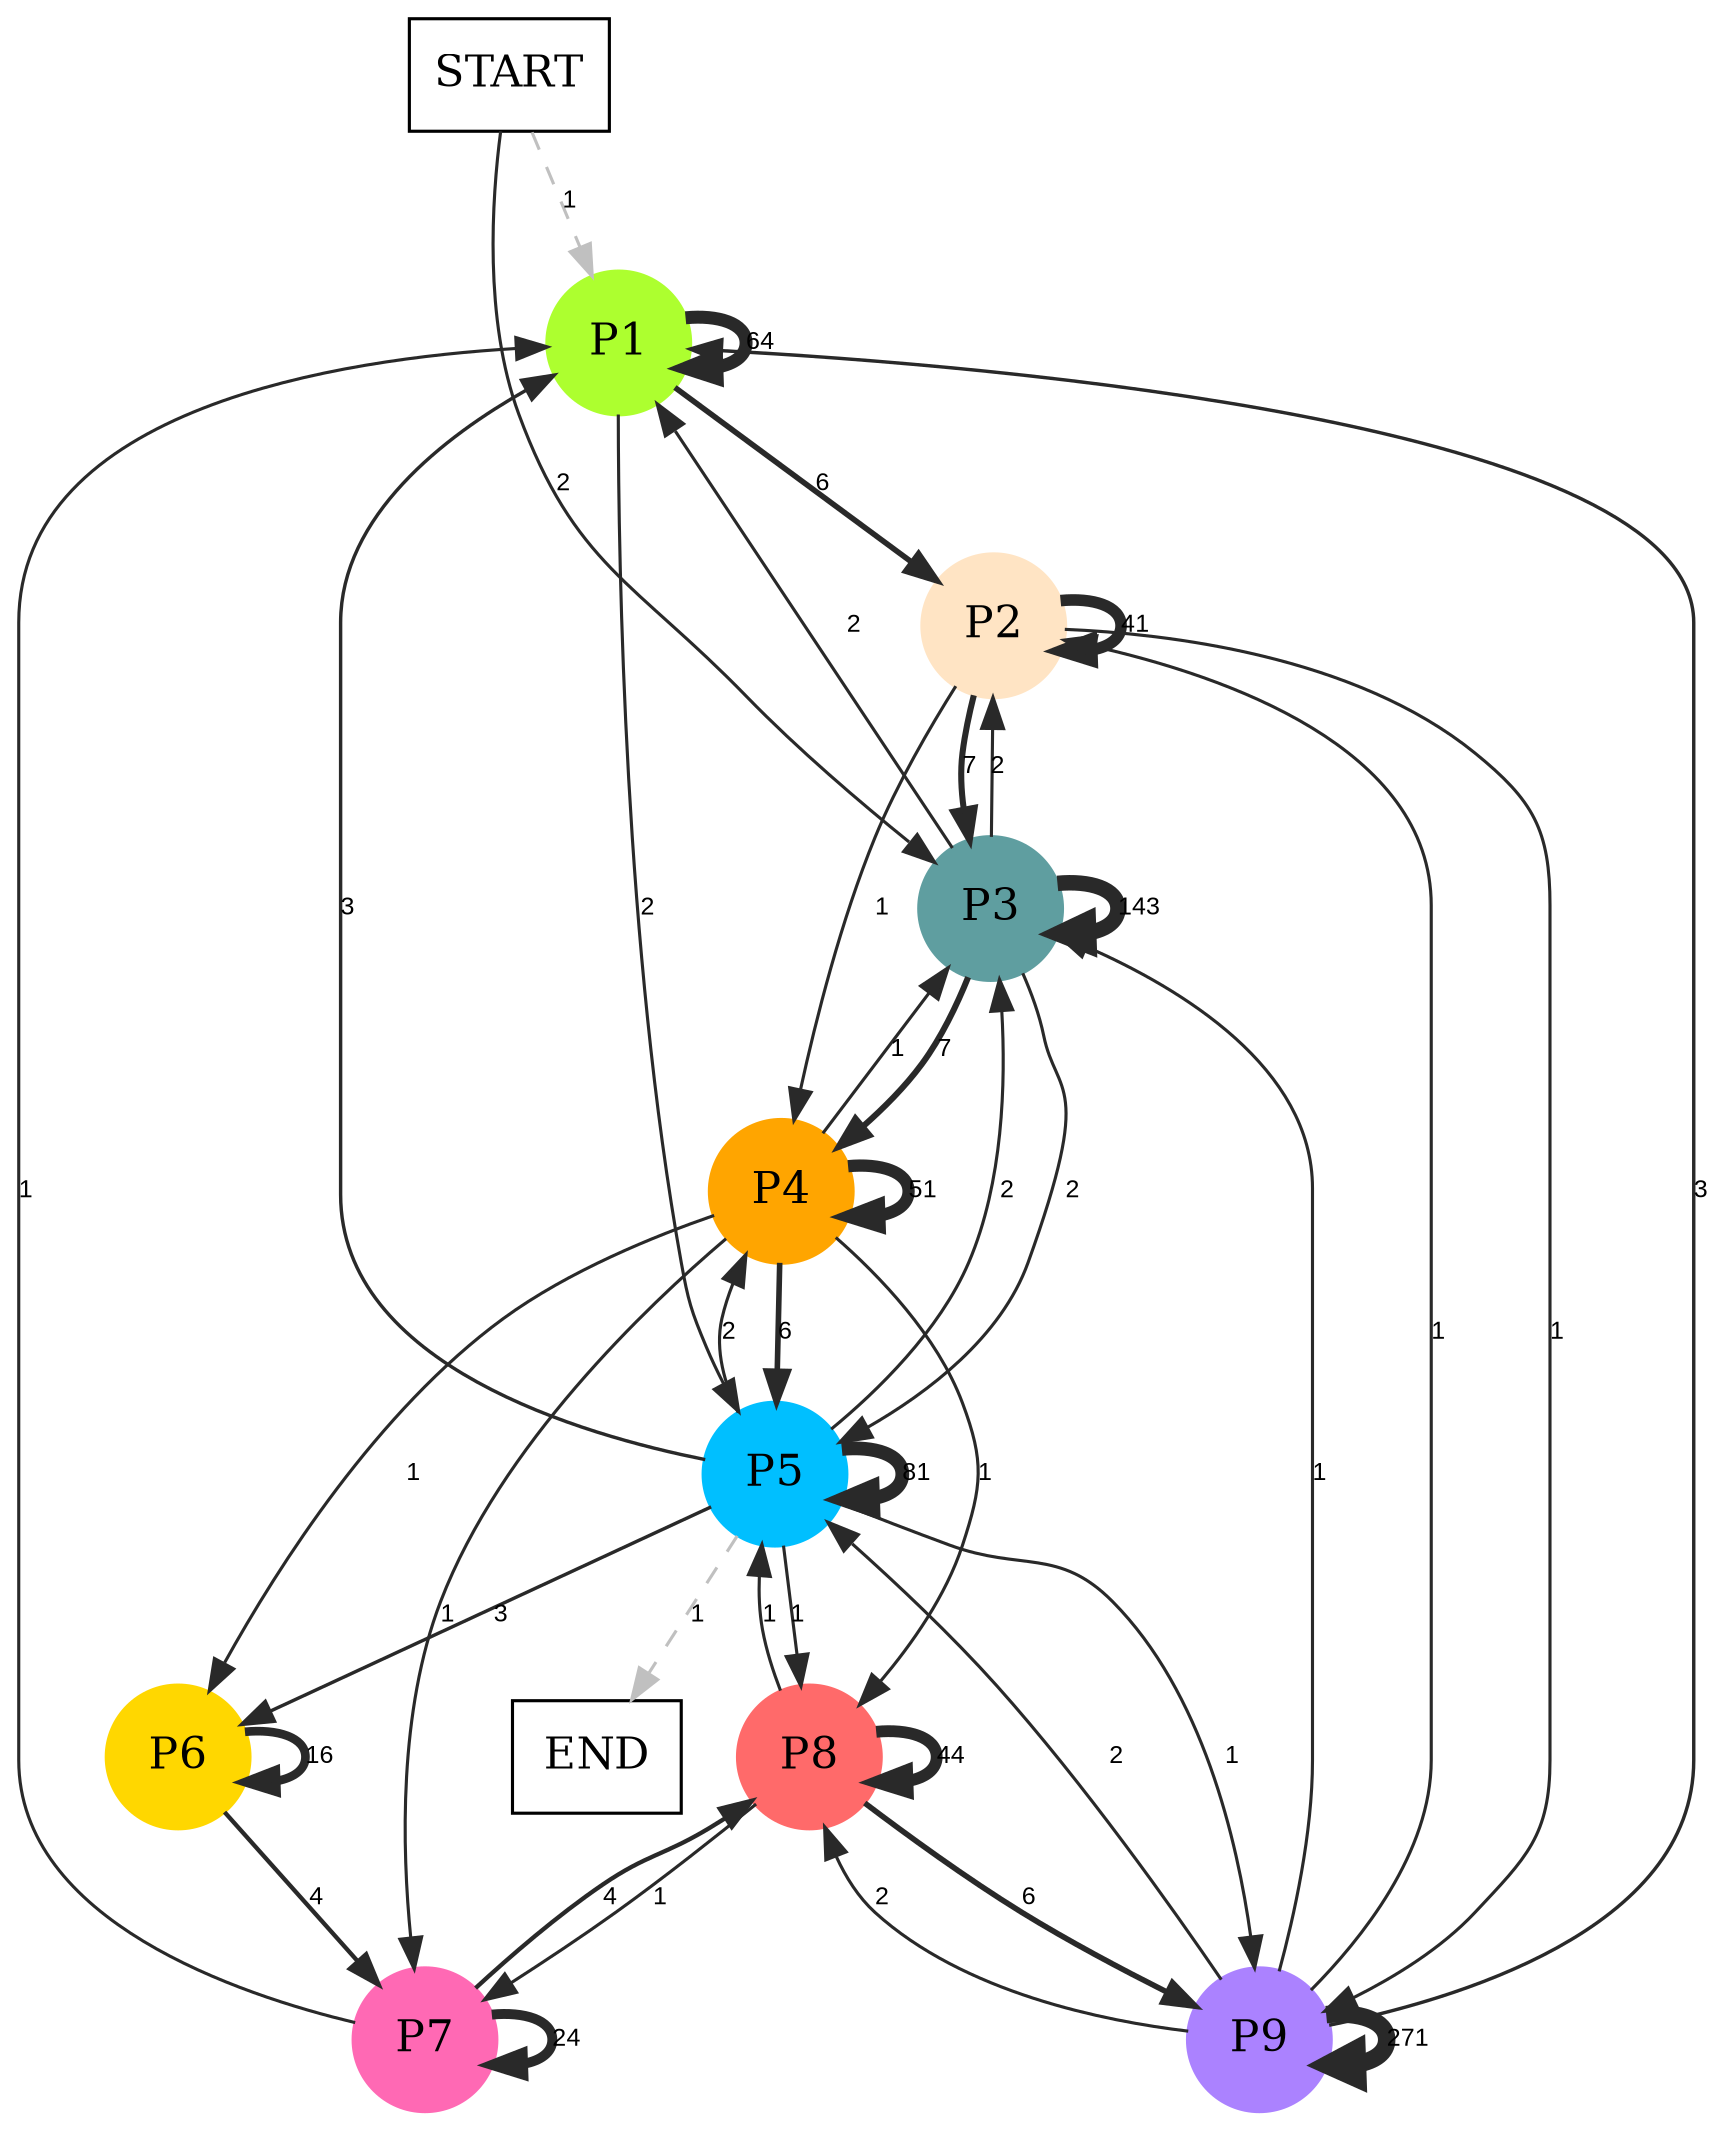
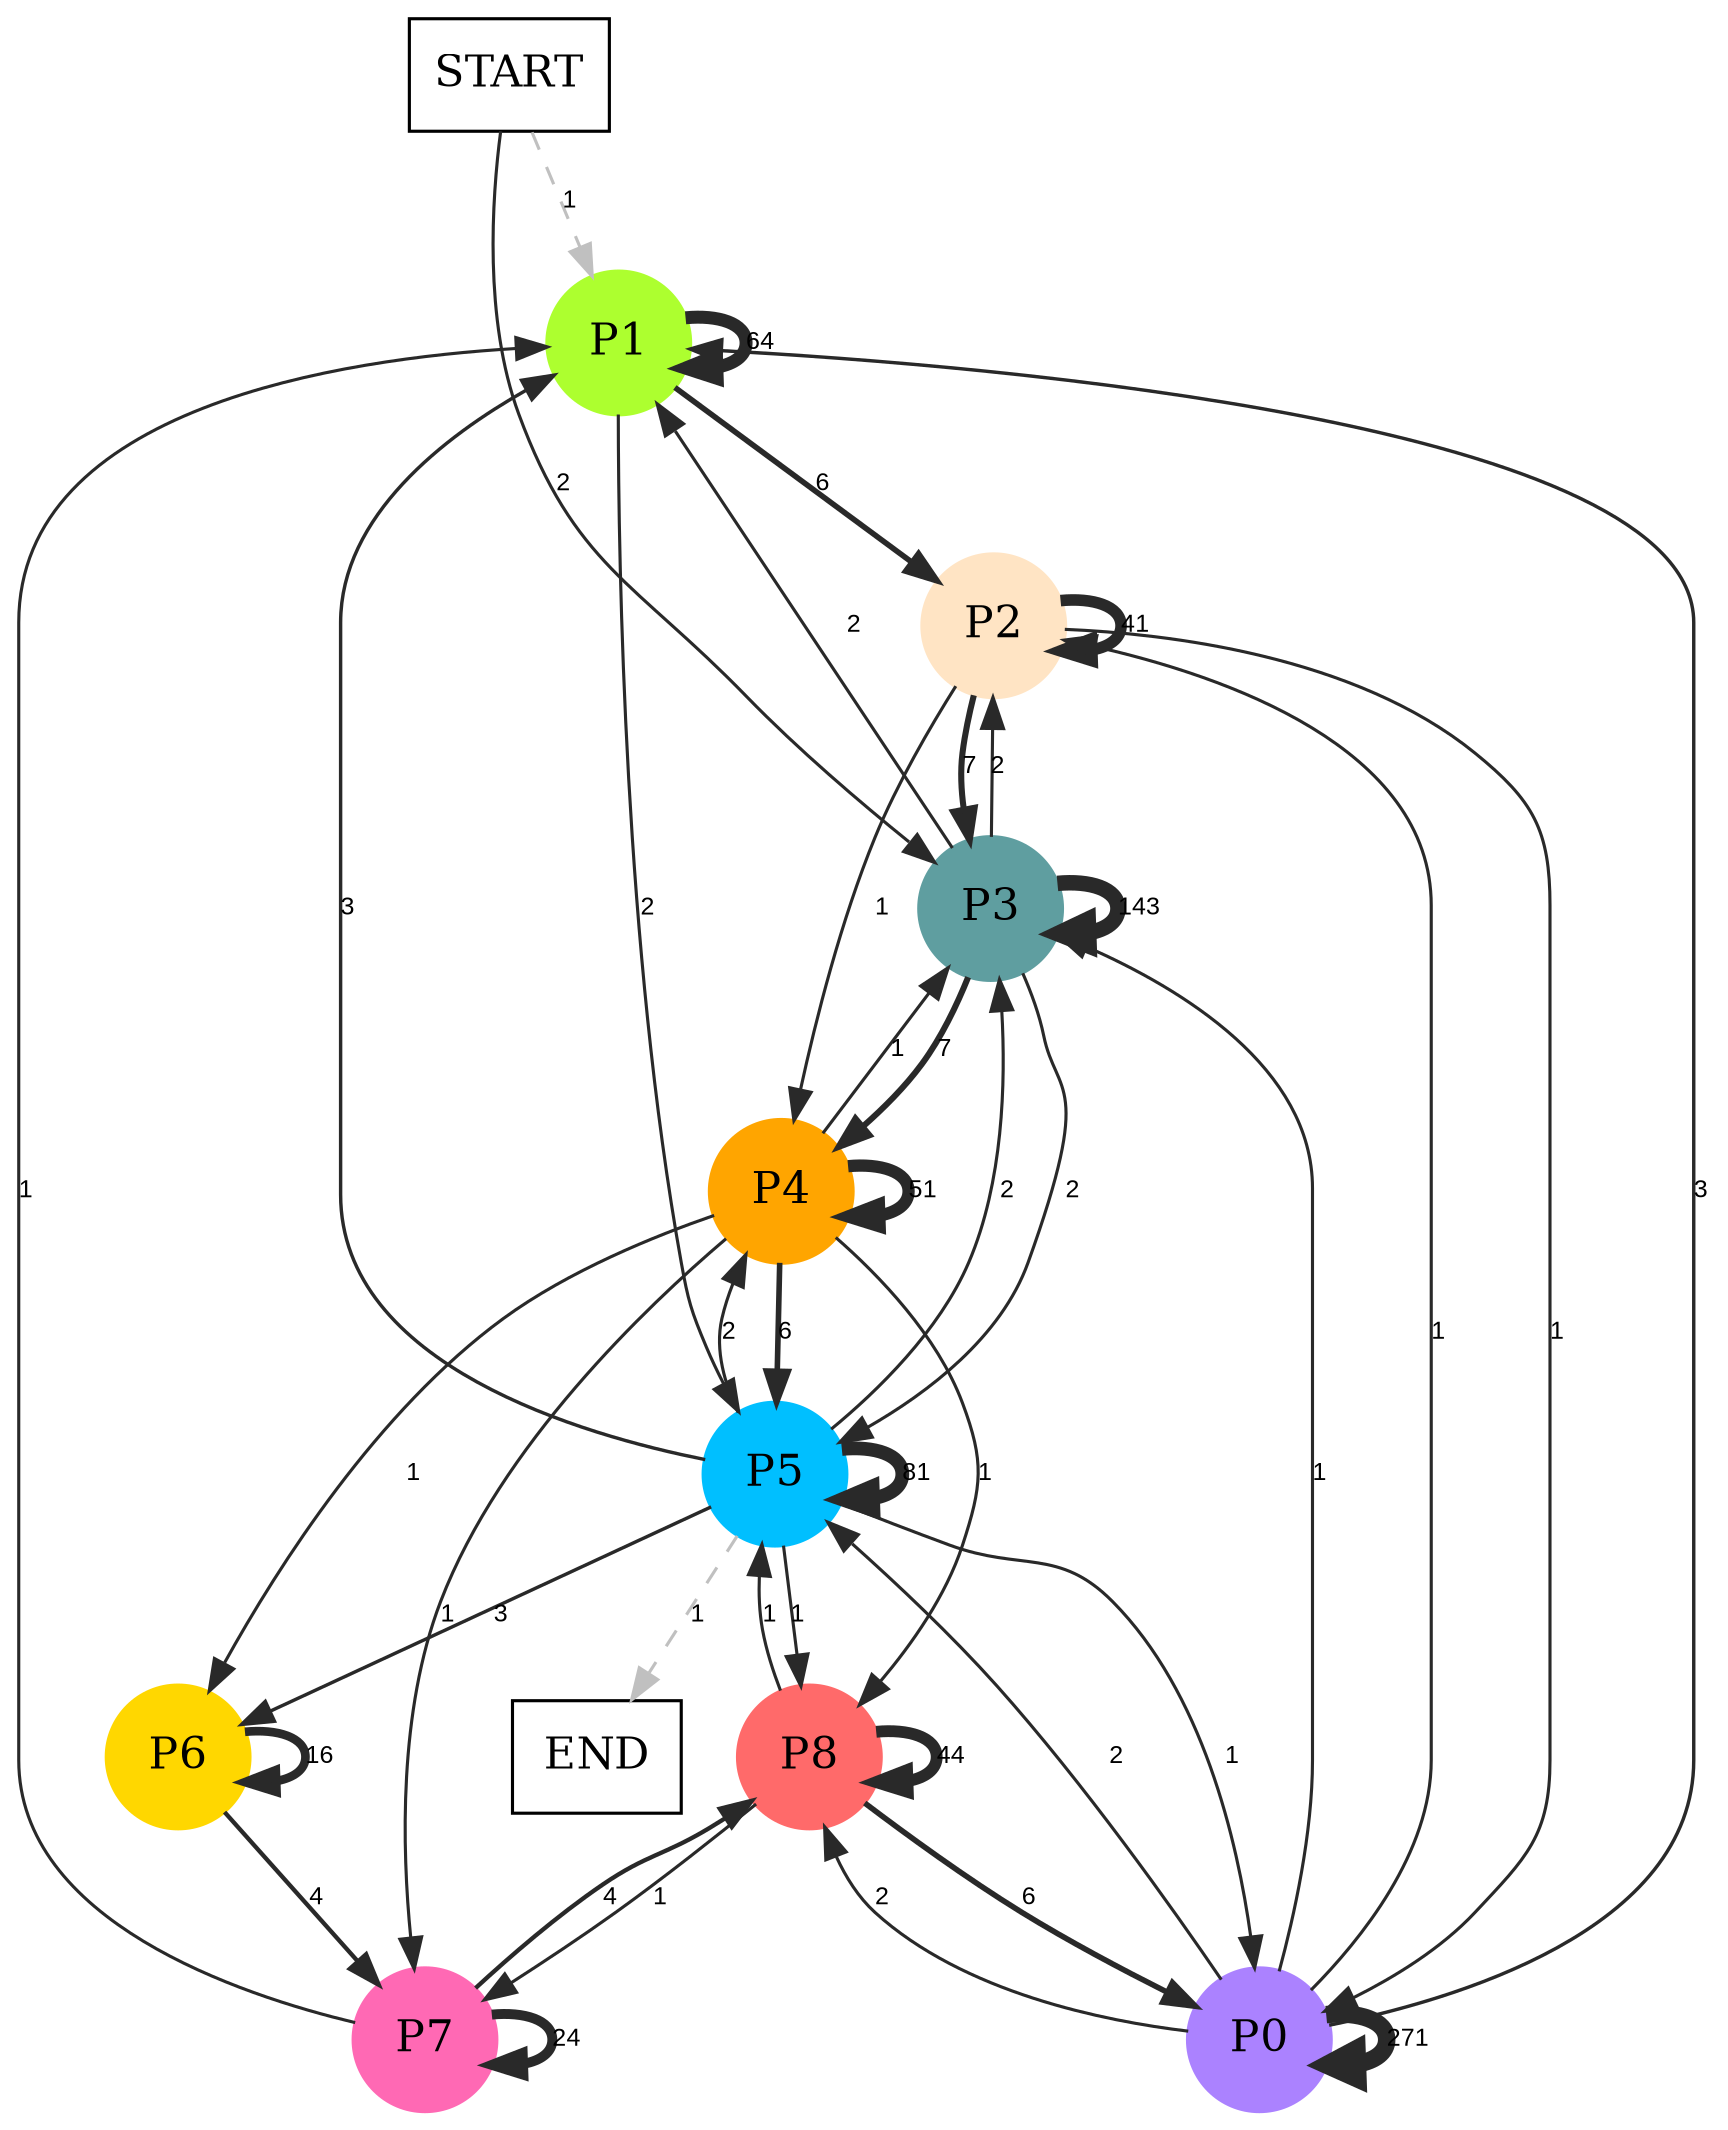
node "P9": label "P9" -> "P0"
